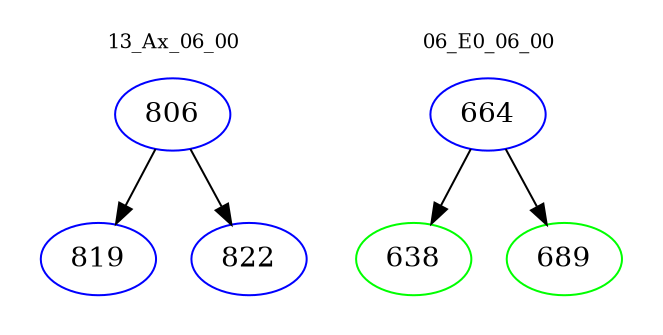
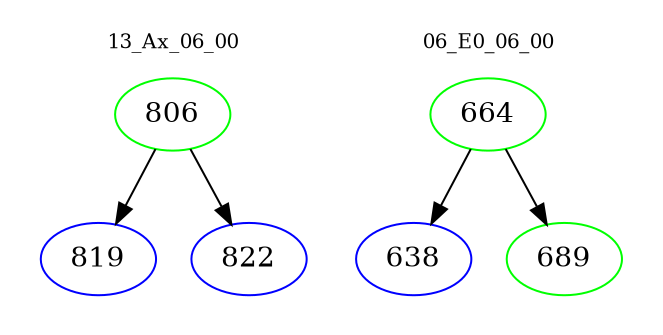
node "806": color blue -> green
node "664": color blue -> green
node "638": color green -> blue
